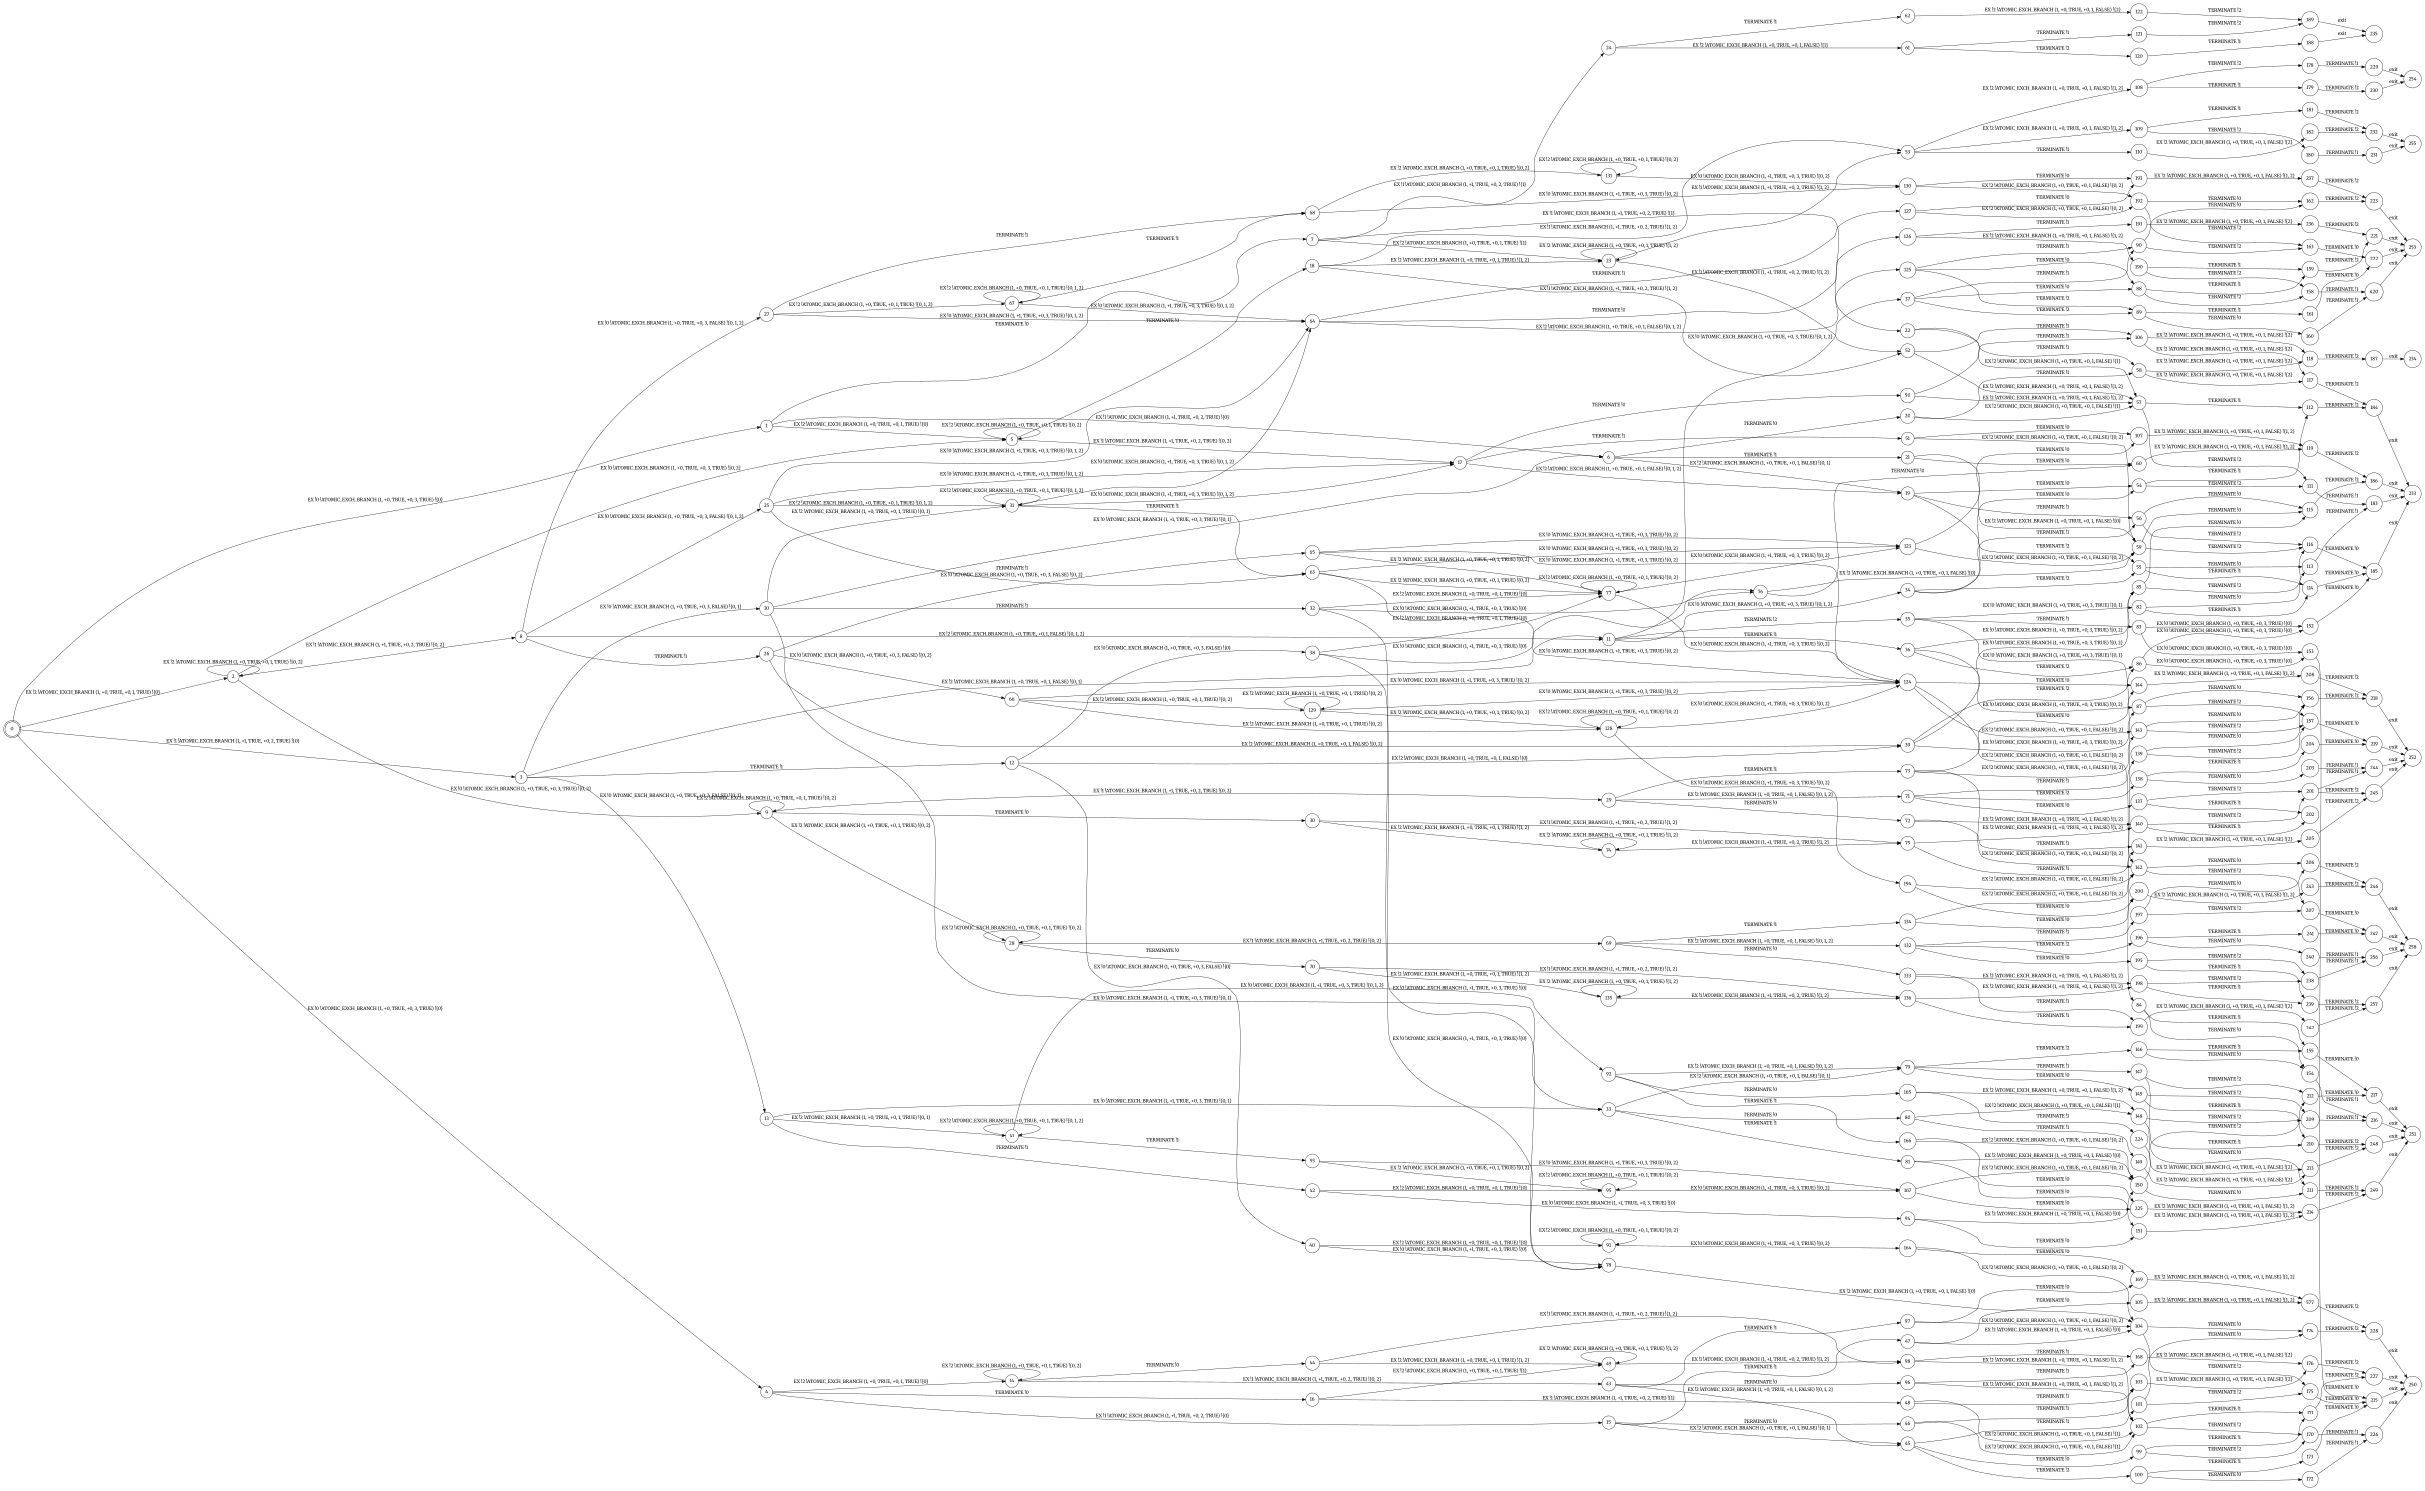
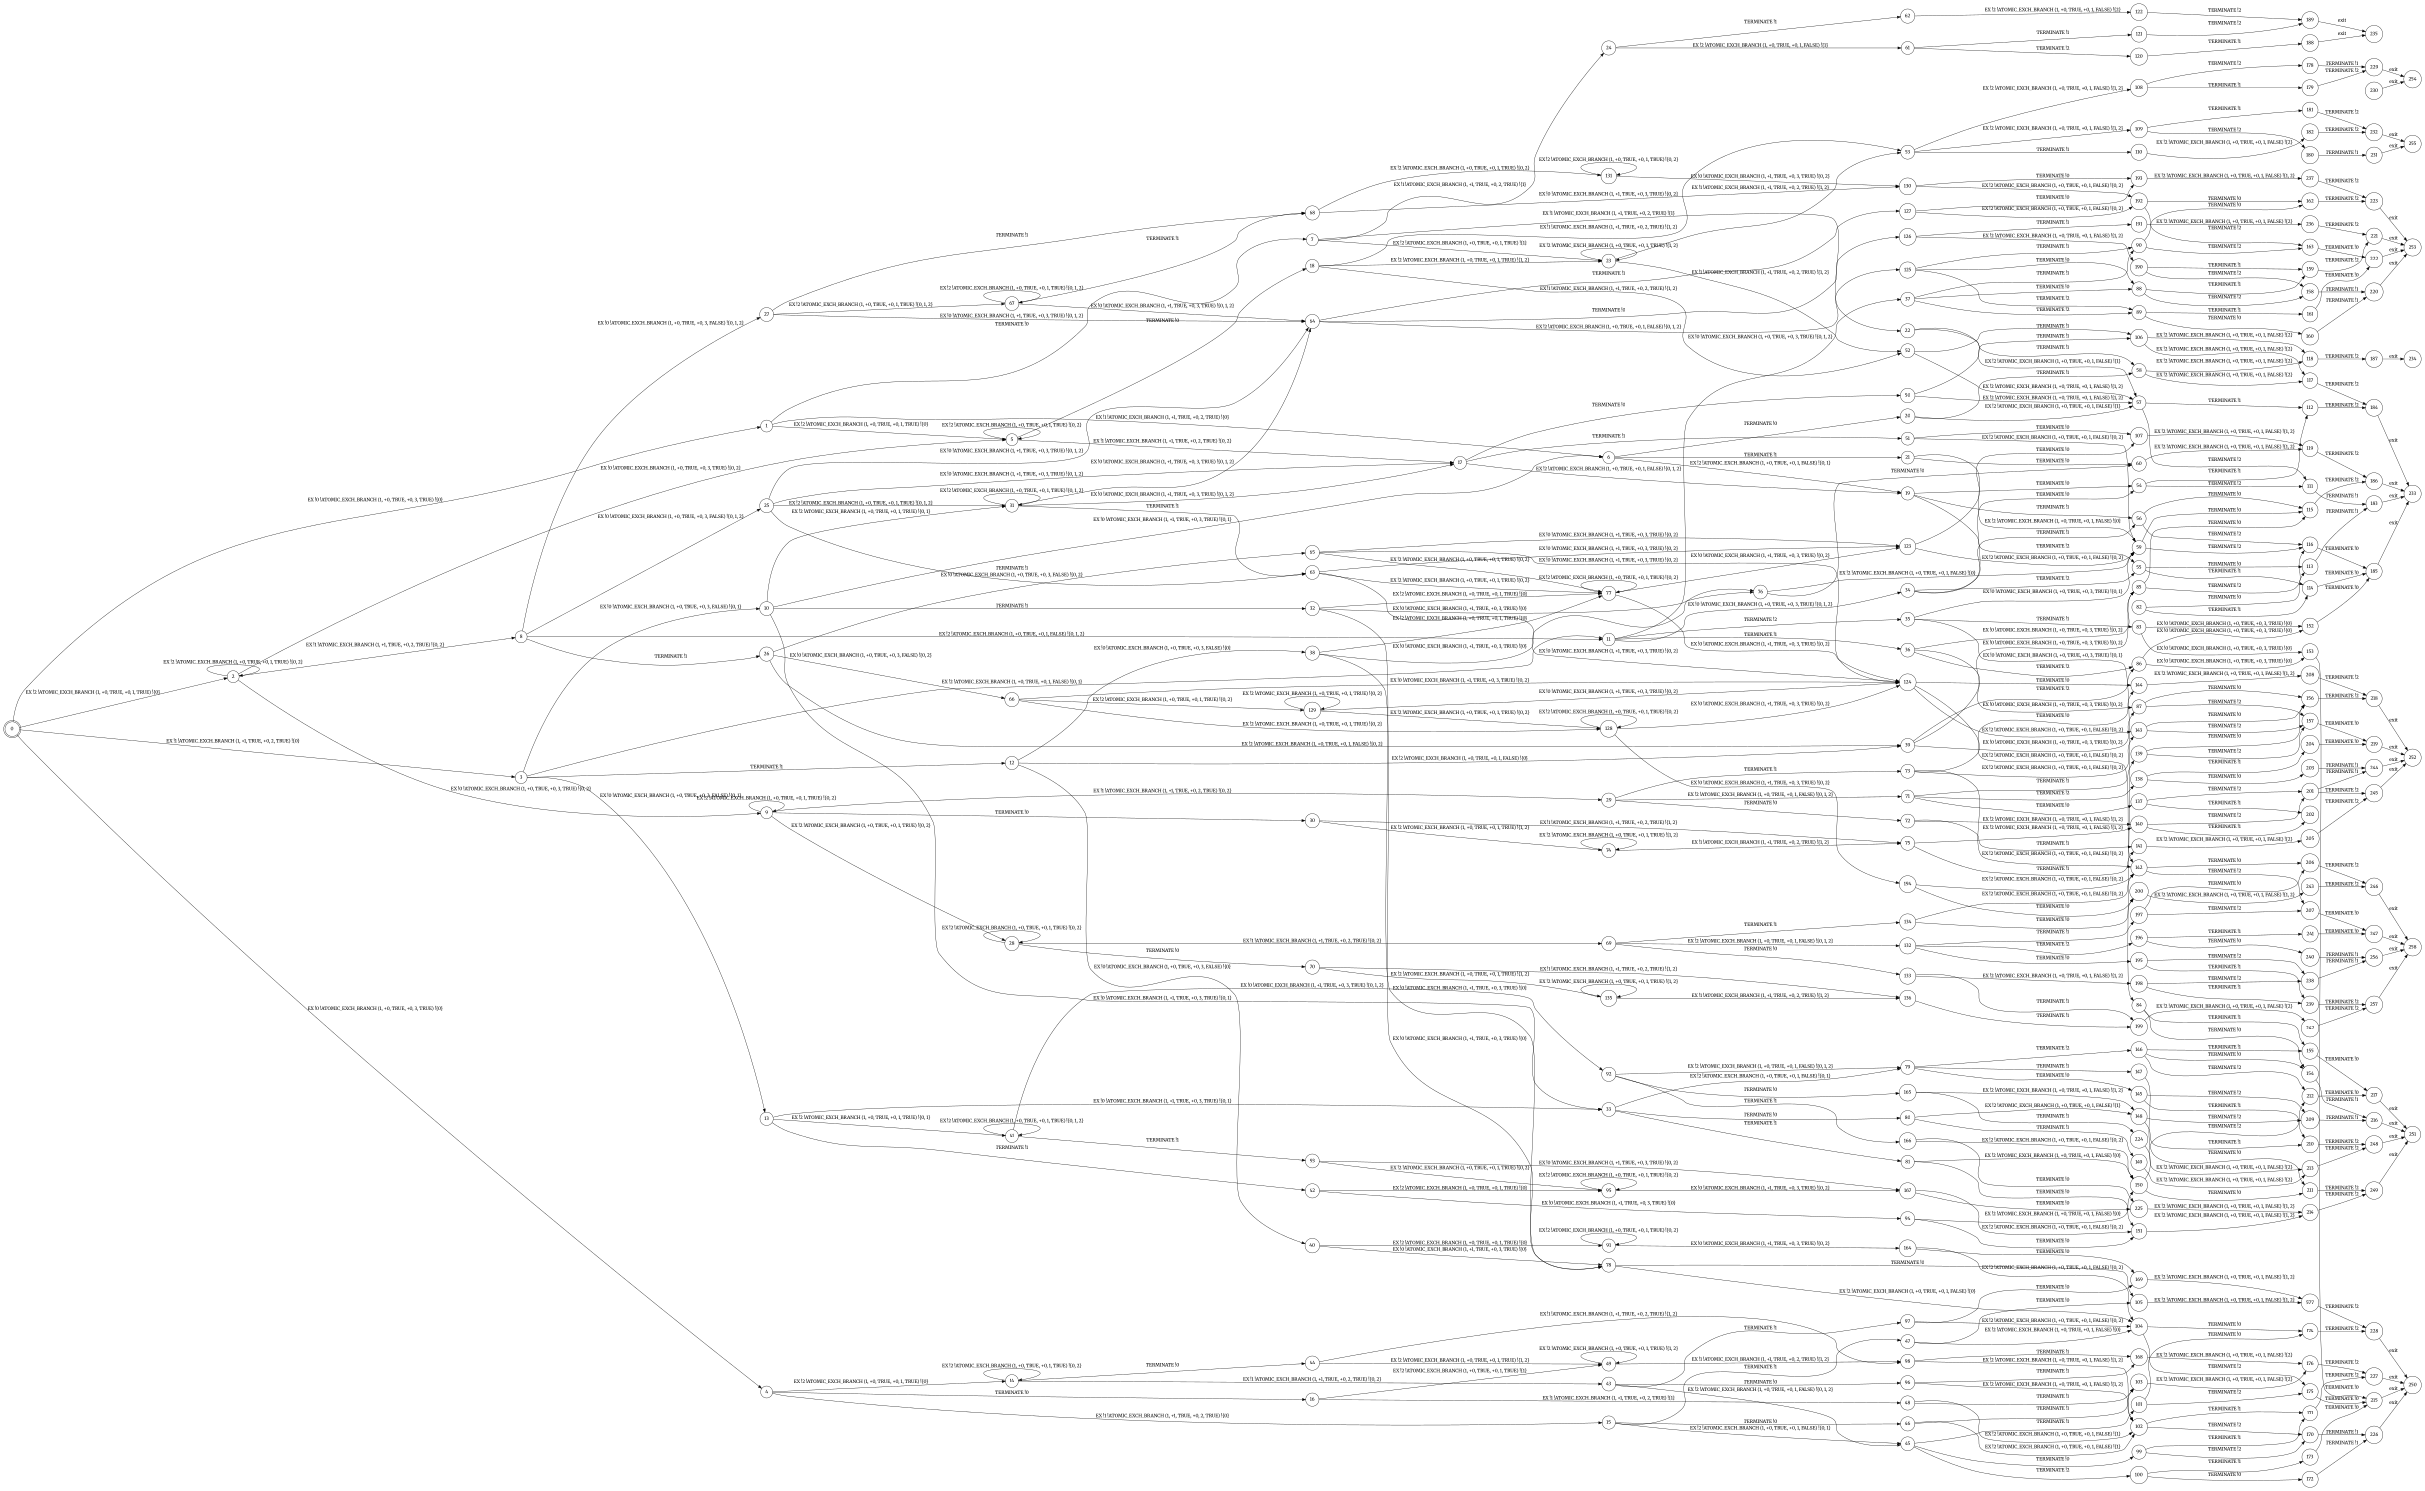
edge "179" -> "230": now "179" -> "229"
node "420": label "420" -> "220"
edge "35" -> "82": now "35" -> "59"
edge "136" -> "198": removed, label "EX !2 !ATOMIC_EXCH_BRANCH (1, +0, TRUE, +0, 1, FALSE) !{1, 2}"
edge "147" -> "212": now "146" -> "212"
edge "167" -> "150": now "167" -> "151"
edge "78" -> "105": added, label "TERMINATE !0"
